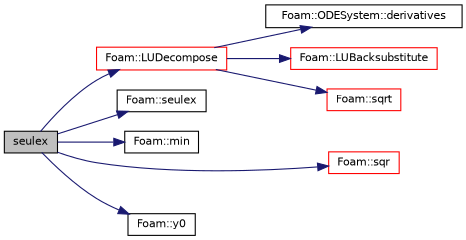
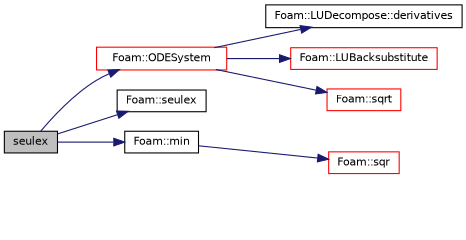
node "Foam::ODESystem::derivatives": label "Foam::ODESystem::derivatives" -> "Foam::LUDecompose::derivatives"
node "Foam::LUDecompose": label "Foam::LUDecompose" -> "Foam::ODESystem"
edge "seulex" -> "Foam::sqr": now "Foam::min" -> "Foam::sqr"
node "Foam::y0": removed
